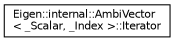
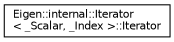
node "Eigen::internal::AmbiVector < _Scalar, _Index >::Iterator": label "Eigen::internal::AmbiVector < _Scalar, _Index >::Iterator" -> "Eigen::internal::Iterator < _Scalar, _Index >::Iterator"
